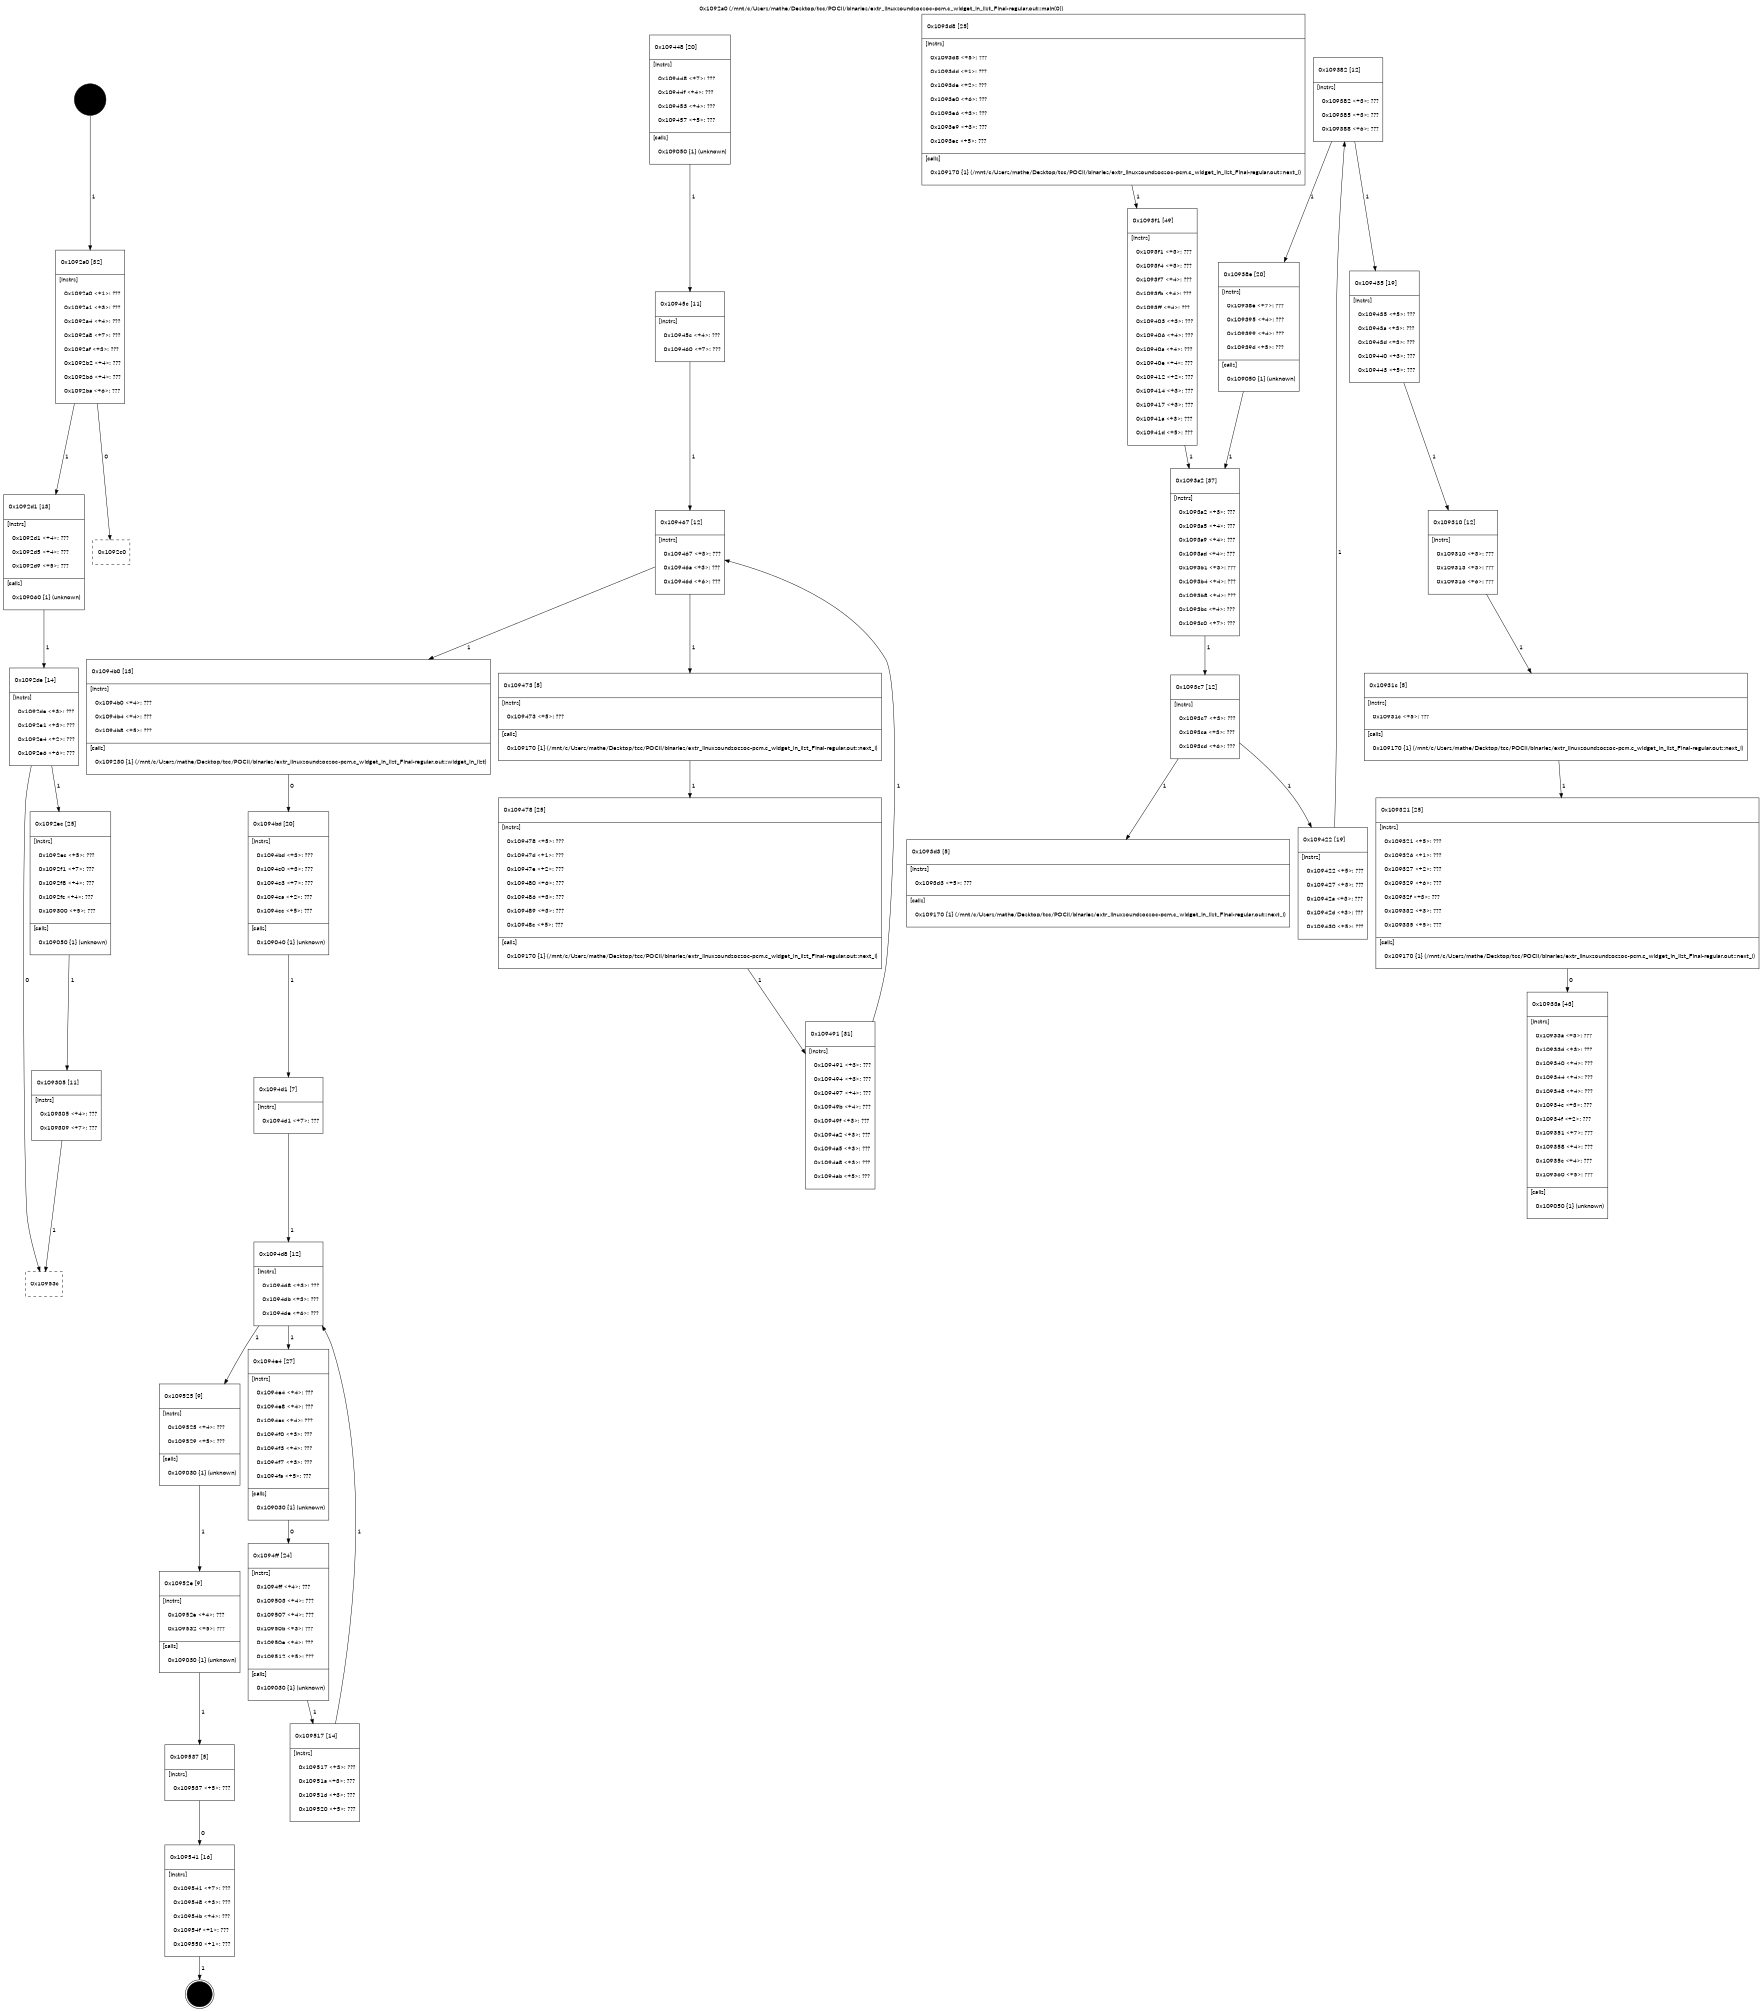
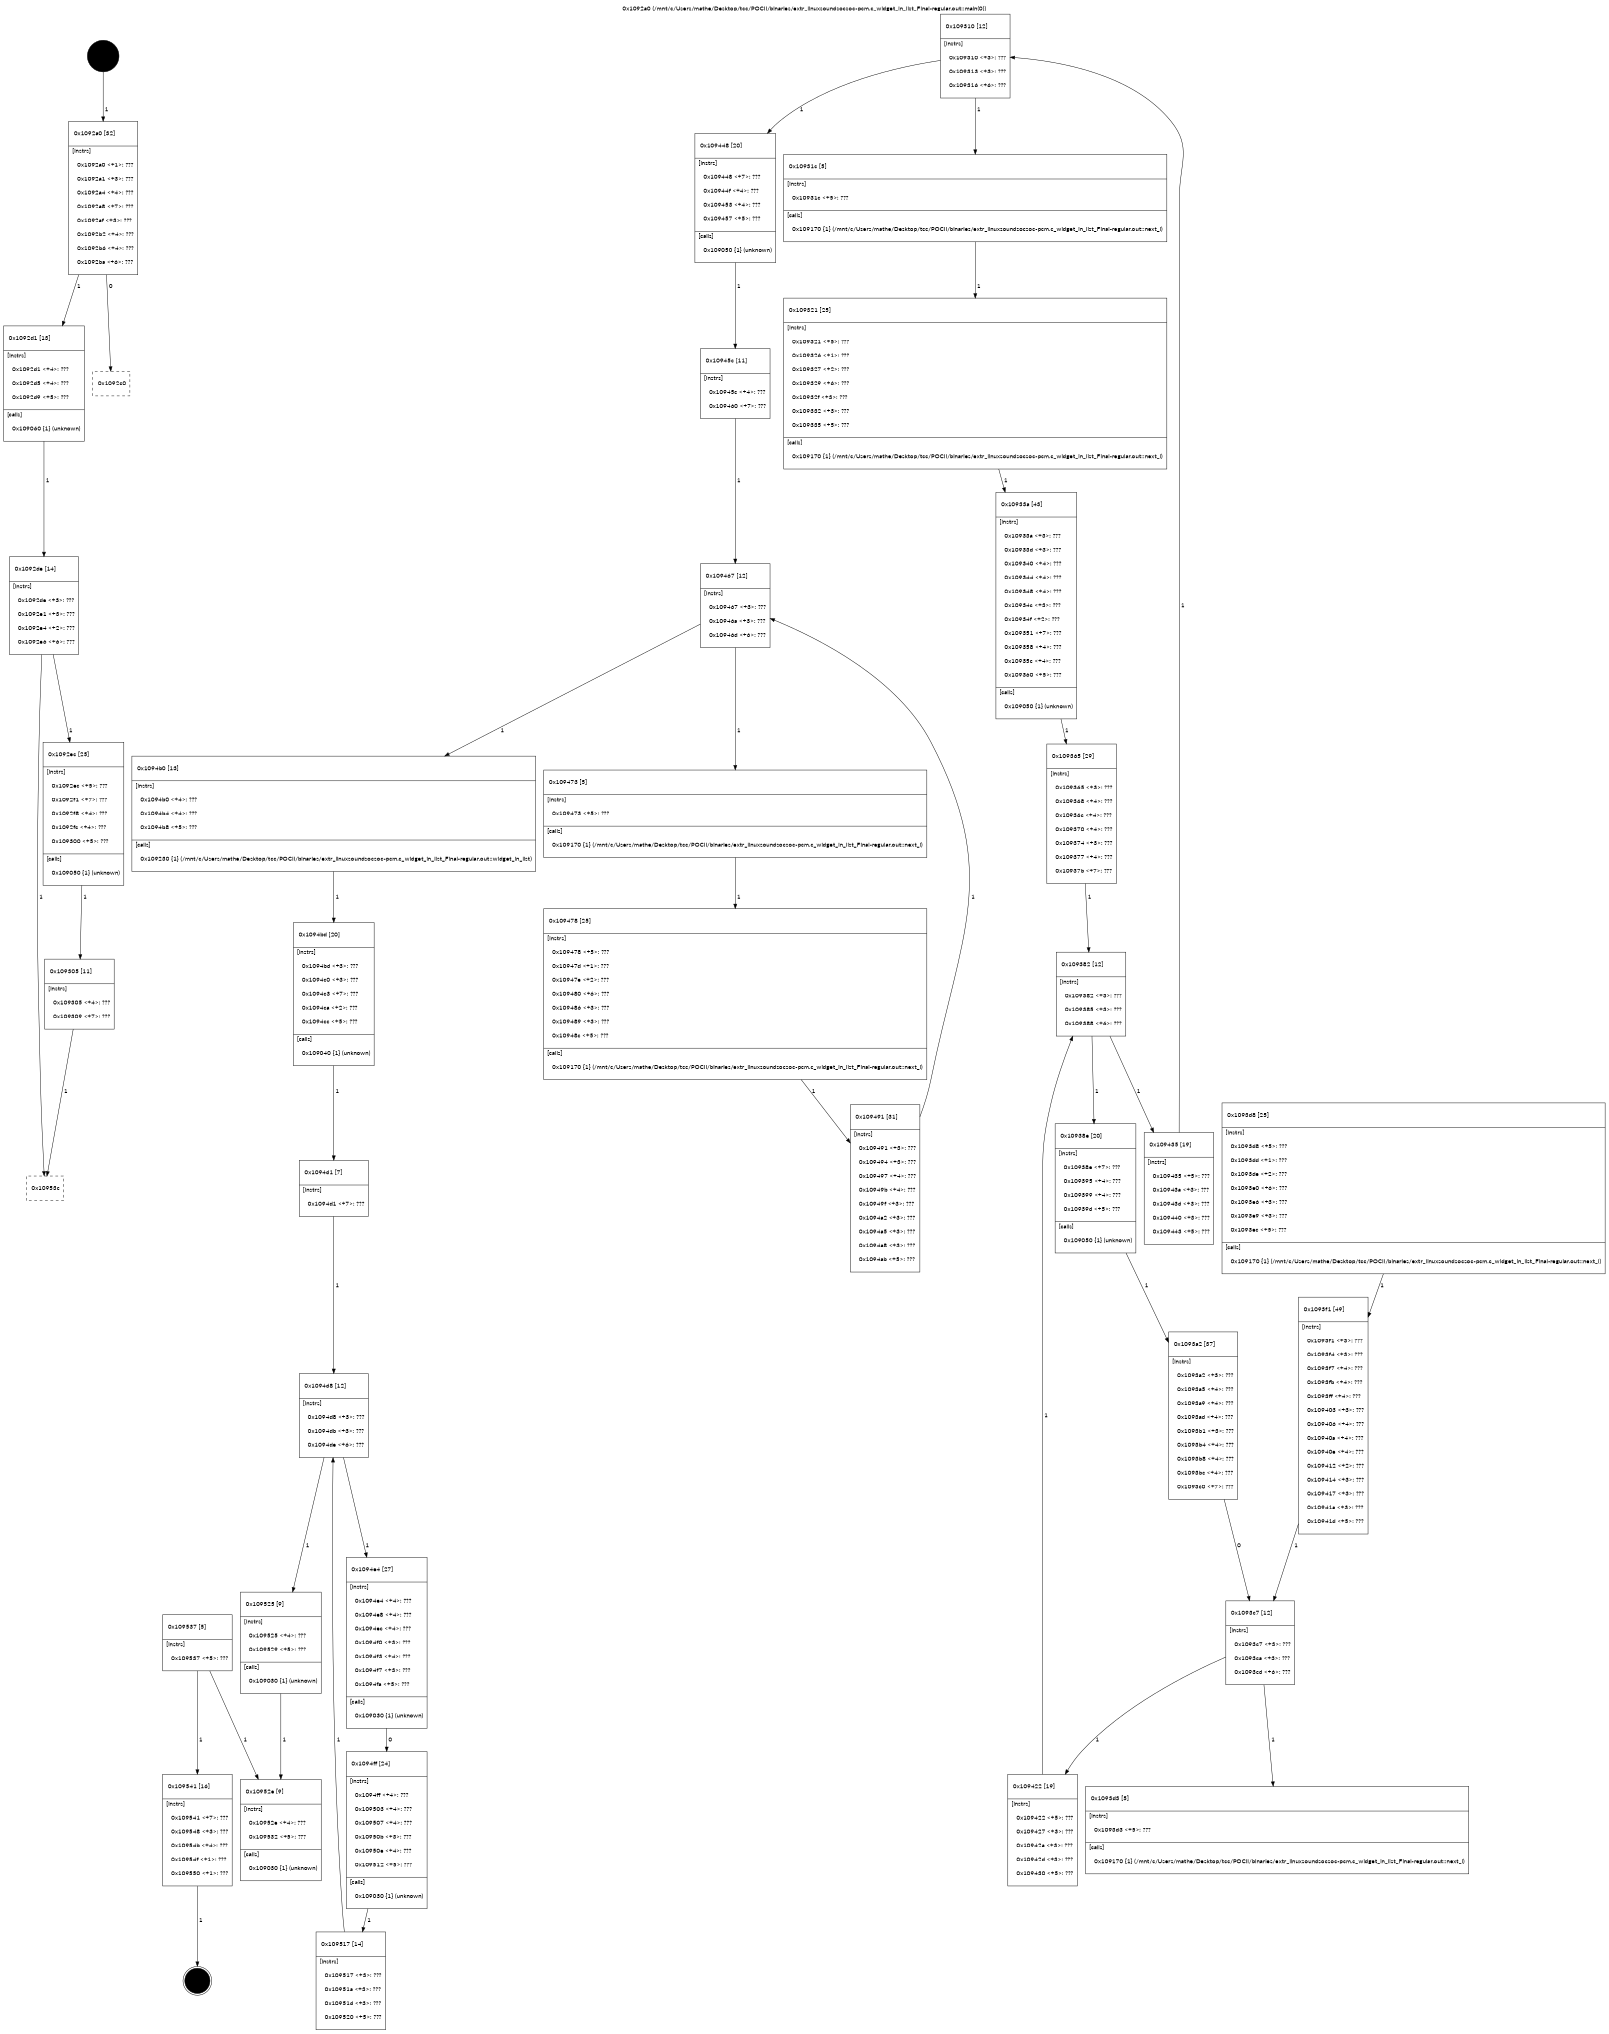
edge "0x109310 [12]" -> "0x109448 [20]": added, label "1"
edge "0x1093f1 [49]" -> "0x1093a2 [37]": now "0x1093f1 [49]" -> "0x1093c7 [12]"
edge "0x1093a2 [37]" -> "0x1093c7 [12]": label " 1" -> " 0"
edge "0x1094b0 [13]" -> "0x1094bd [20]": label " 0" -> " 1"
node "0x109365 [29]": added
edge "0x1092de [14]" -> "0x10953c": label " 0" -> " 1"
edge "0x109321 [25]" -> "0x10933a [43]": label " 0" -> " 1"
edge "0x10952e [9]" -> "0x109537 [5]": reversed
edge "0x109537 [5]" -> "0x109541 [16]": label " 0" -> " 1"
